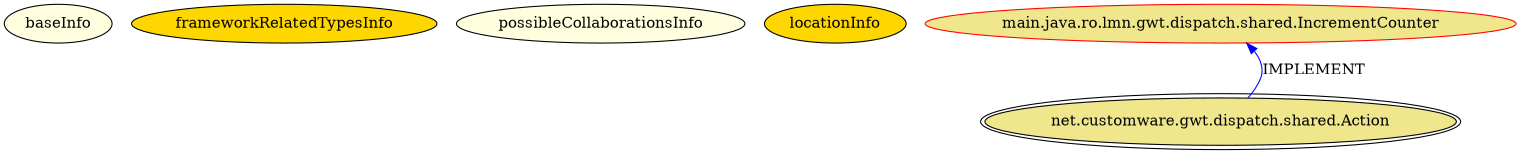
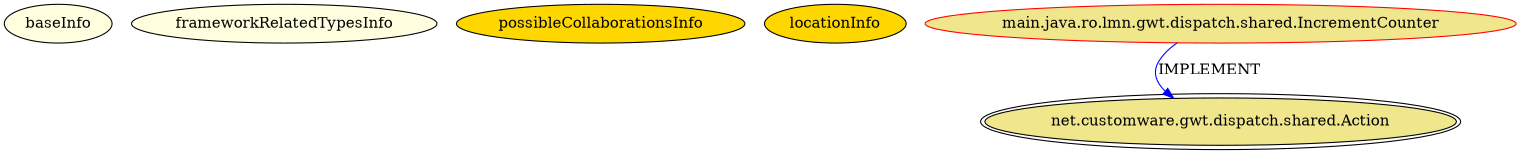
node "frameworkRelatedTypesInfo": fillcolor gold -> lightyellow
node "possibleCollaborationsInfo": fillcolor lightyellow -> gold
edge "net.customware.gwt.dispatch.shared.Action" -> "main.java.ro.lmn.gwt.dispatch.shared.IncrementCounter": reversed
